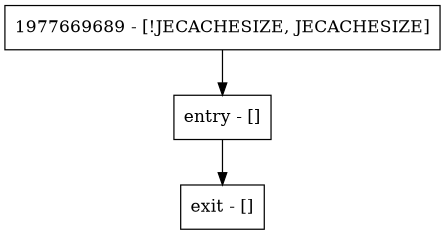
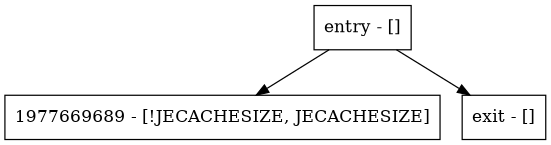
edge "1977669689 - [!JECACHESIZE, JECACHESIZE]" -> "entry - []": reversed
